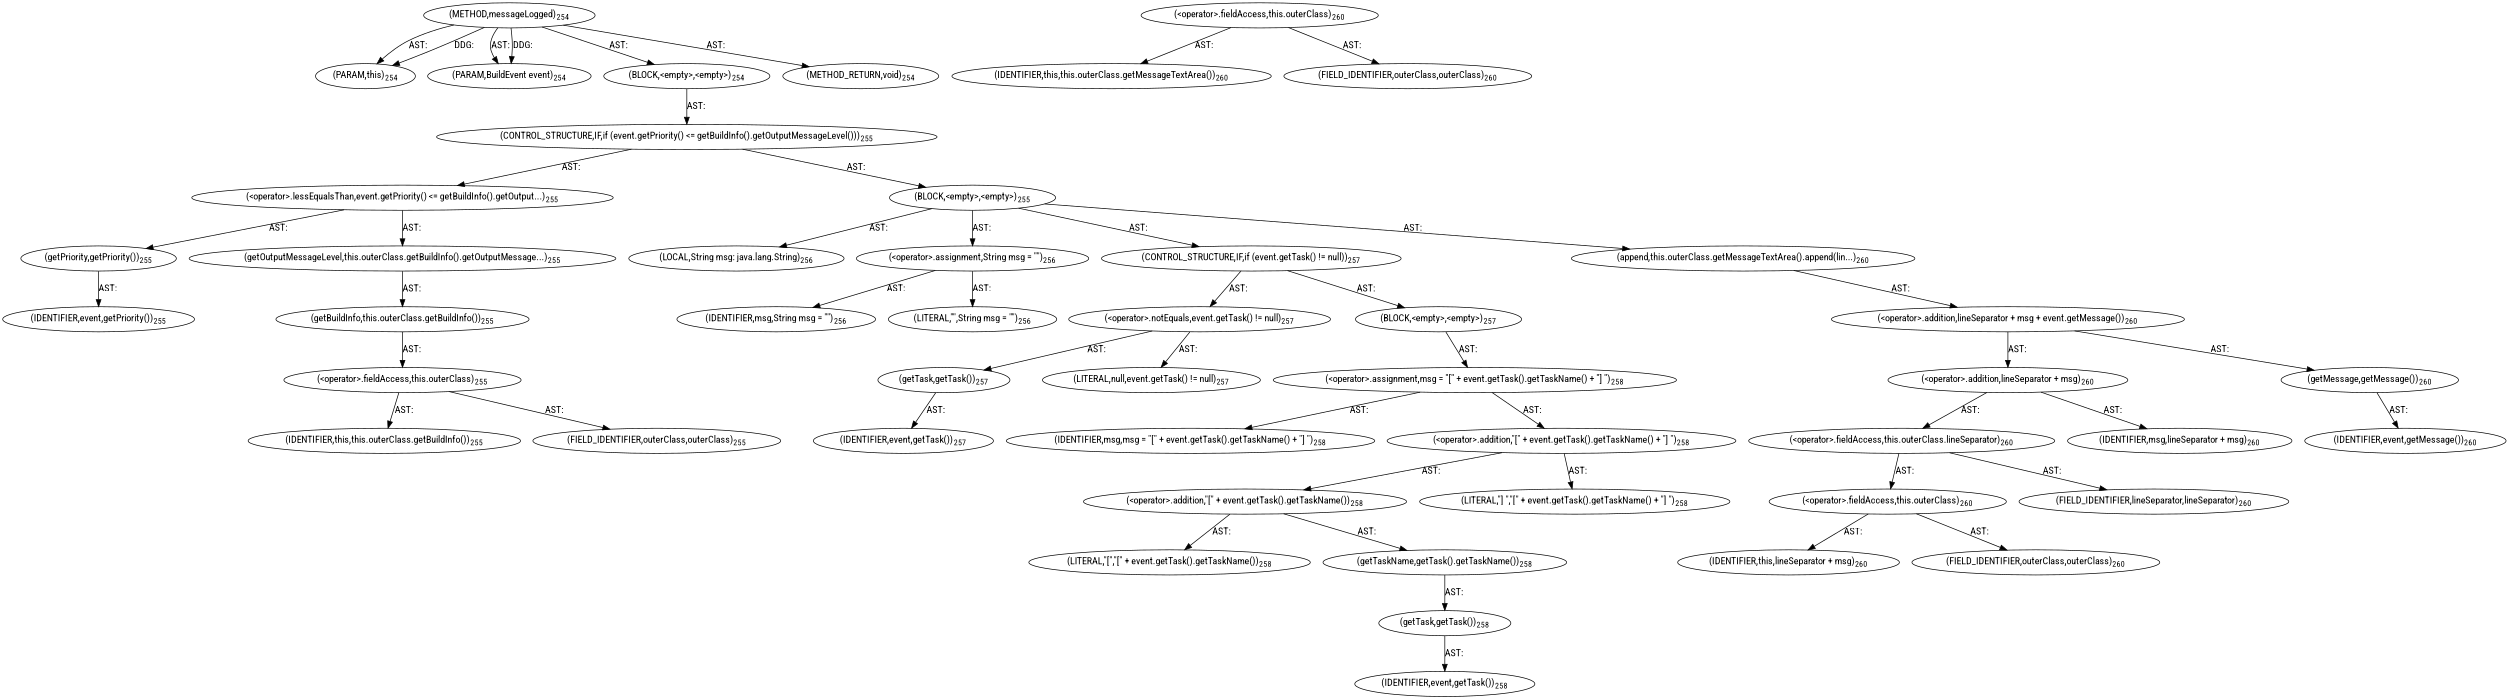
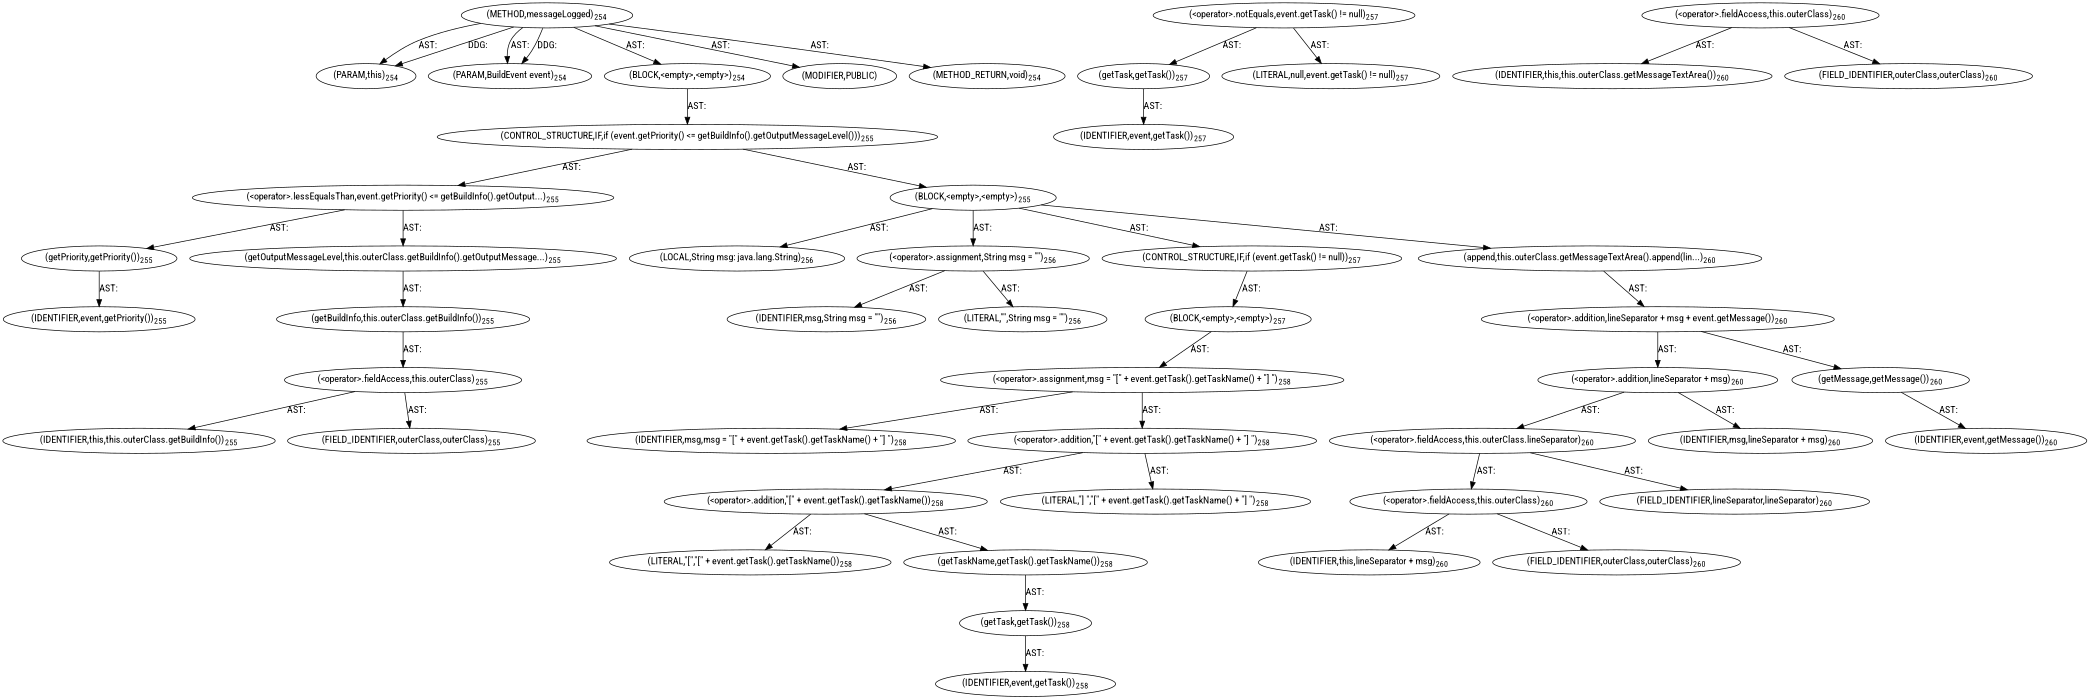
node "(MODIFIER,PUBLIC)": added
edge "(CONTROL_STRUCTURE,IF,if (event.getTask() != null))" -> "(<operator>.notEquals,event.getTask() != null)": removed, label "AST:"
